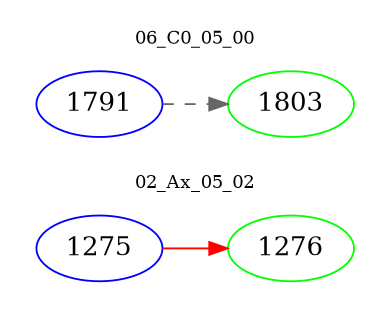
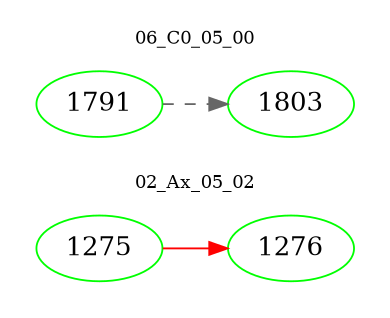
node "1791": color blue -> green
node "1275": color blue -> green
